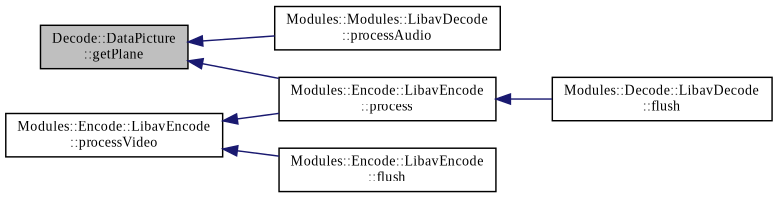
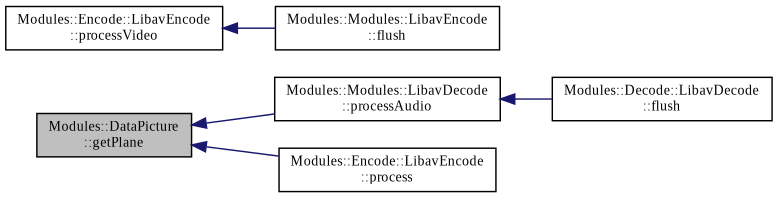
node "Decode::DataPicture ::getPlane": label "Decode::DataPicture ::getPlane" -> "Modules::DataPicture ::getPlane"
edge "Modules::Decode::LibavDecode ::flush" -> "Modules::Encode::LibavEncode ::process": now "Modules::Decode::LibavDecode ::flush" -> "Modules::Modules::LibavDecode ::processAudio"
edge "Modules::Encode::LibavEncode ::process" -> "Modules::Encode::LibavEncode ::processVideo": removed
node "Modules::Encode::LibavEncode ::flush": label "Modules::Encode::LibavEncode ::flush" -> "Modules::Modules::LibavEncode ::flush"
